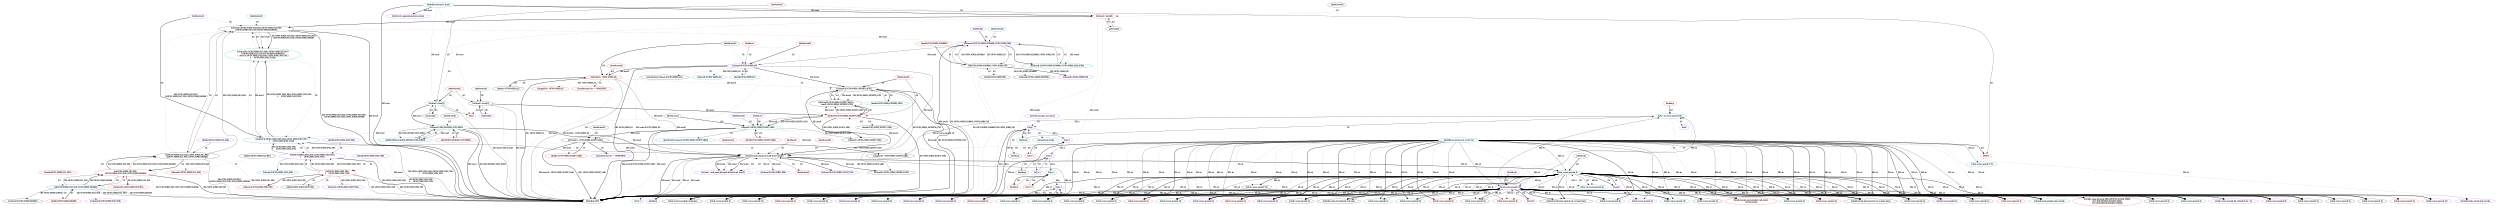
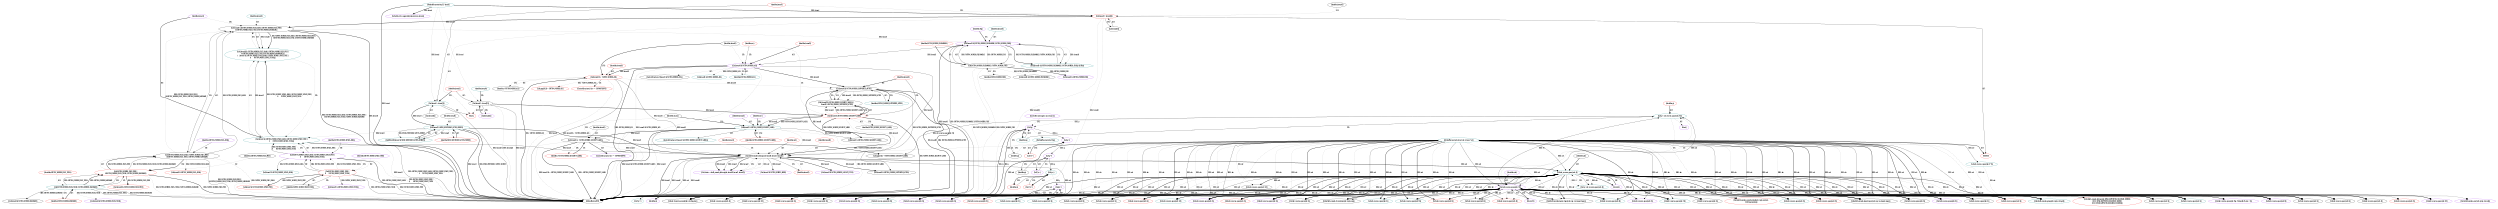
edge "(MethodParameterIn,u32 *bmval)" -> "1000102": now "(Call,bmval0 = bmval[0])" -> "1000102"
edge "(Call,bmval0 &= ~FATTR4_WORD0_ACL)" -> "(Identifier,~FATTR4_WORD0_ACL)": style bold -> dotted
edge "(Call,bmval1 = bmval[1])" -> "(Call,bmval[1])": removed, label "CFG:"
node "(ControlStructure,if (!p))": label "(ControlStructure,if (!p))" -> "(MethodParameterIn,if (!p))"
edge "(MethodParameterIn,struct xdr_stream *xdr)" -> "(Call,nfsd4_encode_user(xdr, rqstp, stat.uid))": now "(Call,xdr_reserve_space(xdr, 4*3))" -> "(Call,nfsd4_encode_user(xdr, rqstp, stat.uid))"
